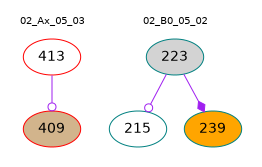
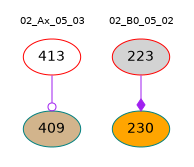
node "223": color teal -> red
node "409": color red -> teal
node "215": removed
node "239": label "239" -> "230"
